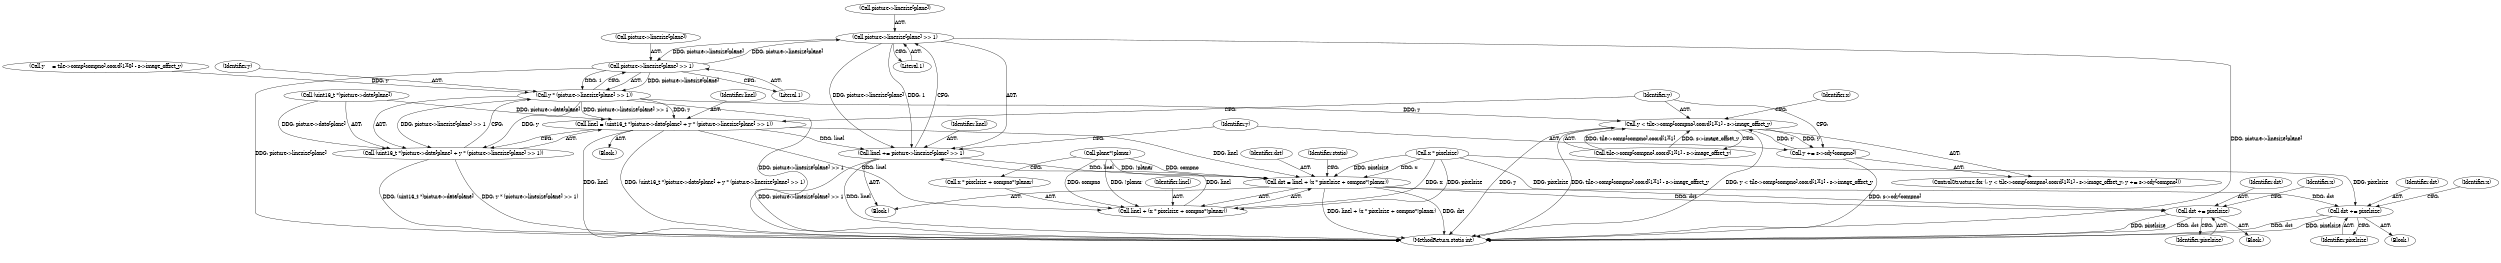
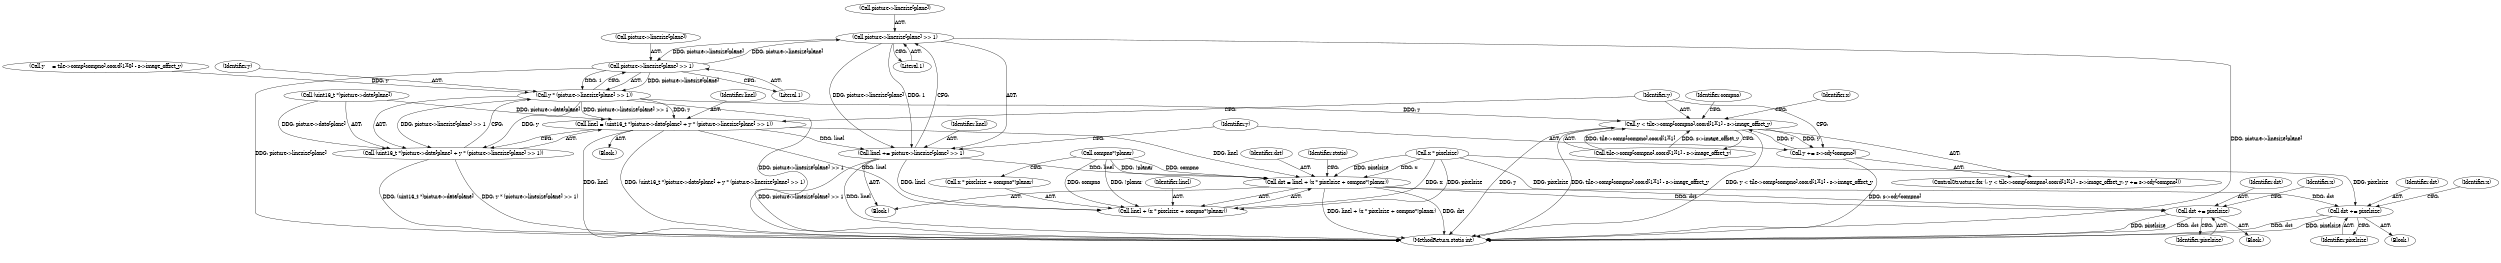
node "(Identifier,compno)": added
node "(Call,plane*!planar)": label "(Call,plane*!planar)" -> "(Call,compno*!planar)"
edge "(Call,linel + (x * pixelsize + compno*!planar))" -> "(Call,linel += picture->linesize[plane] >> 1)": reversed
